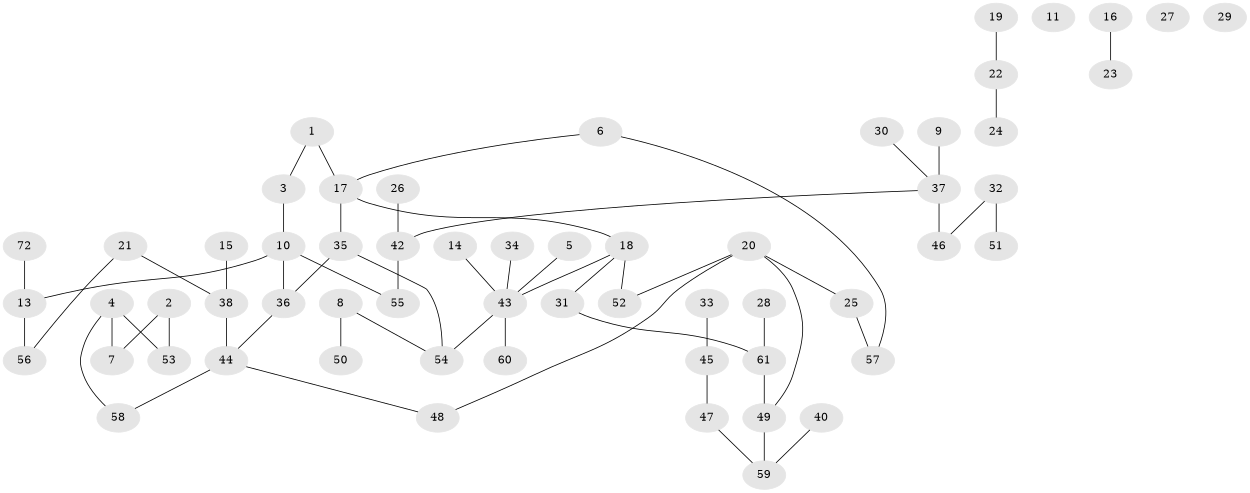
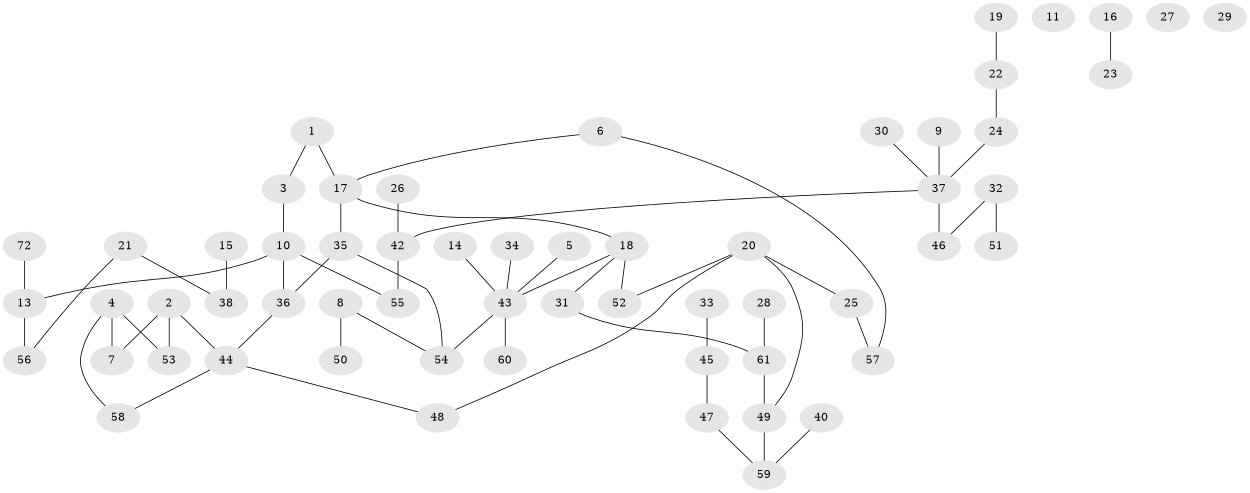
edge "24" -- "37": added
edge "38" -- "44": now "2" -- "44"
